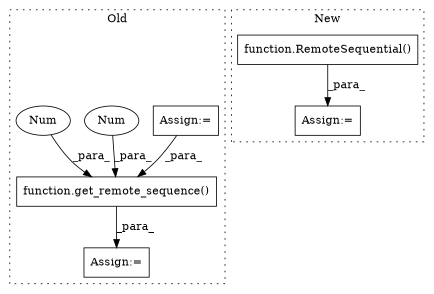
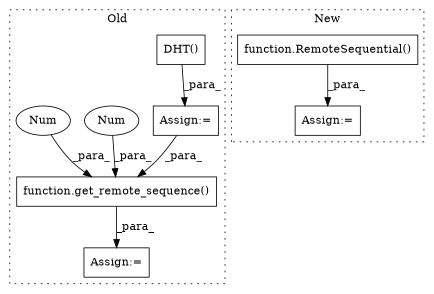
node "DHT()": added
